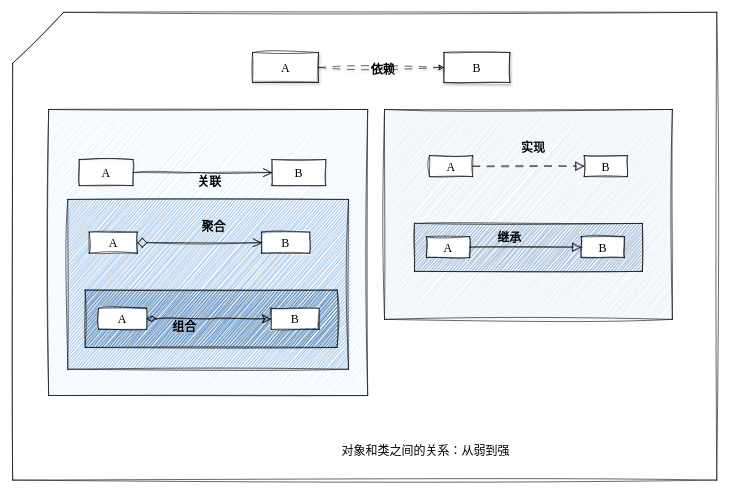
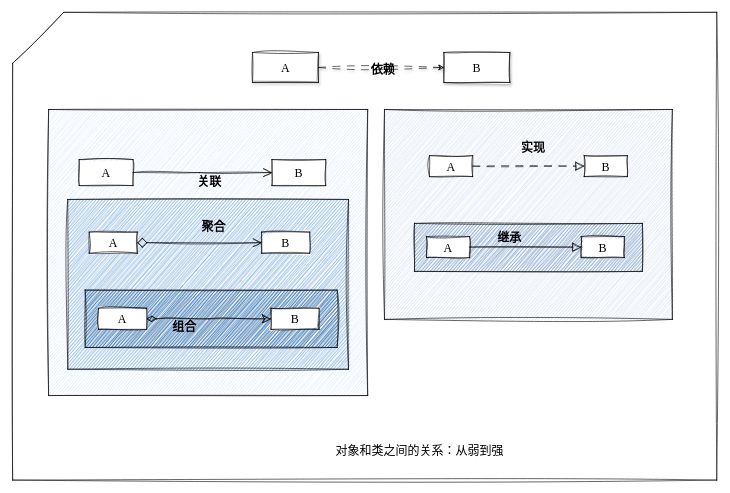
node "对象和类之间的关系：从弱到强": moved (426, 451) -> (420, 451)
